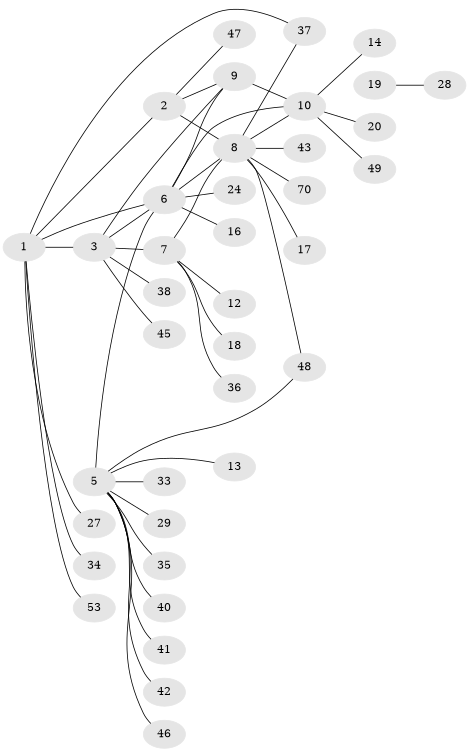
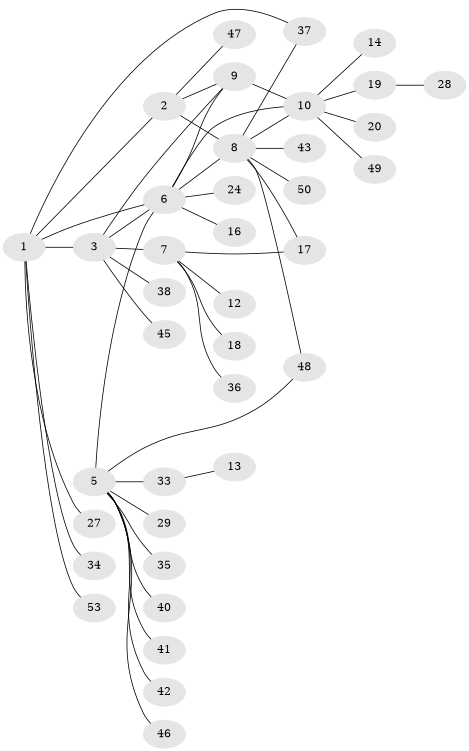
edge "19" -- "10": added
node "70": label "70" -> "50"
edge "8" -- "7": now "17" -- "7"
edge "13" -- "5": now "13" -- "33"
